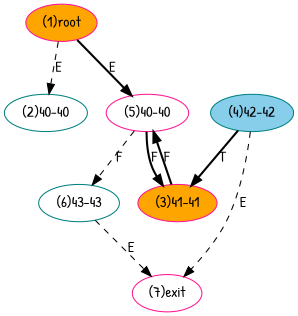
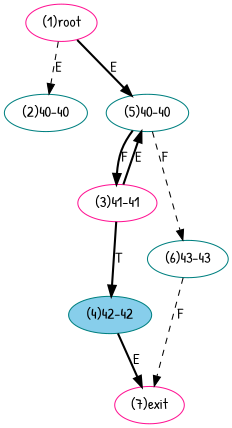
node "(1)root": fillcolor orange -> white
node "(5)40-40": color deeppink -> teal
edge "(4)42-42" -> "(3)41-41": reversed
edge "(3)41-41" -> "(5)40-40": label "F" -> "E"
node "(3)41-41": fillcolor orange -> white
edge "(4)42-42" -> "(7)exit": style dashed -> bold
edge "(6)43-43" -> "(7)exit": label "E" -> "F"
